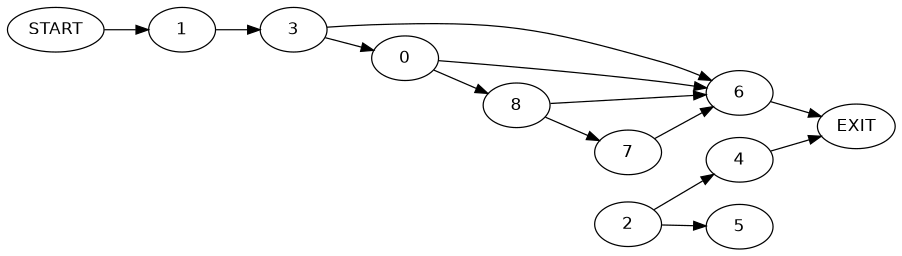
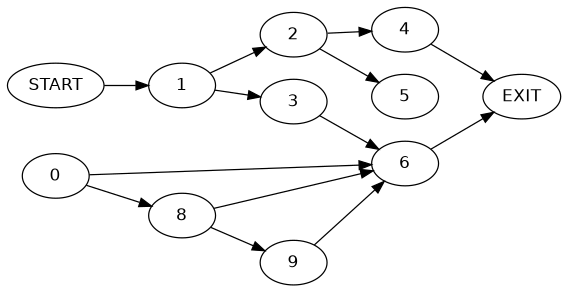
edge "3" -> "0": removed
edge "1" -> "2": added
node "7": label "7" -> "9"
